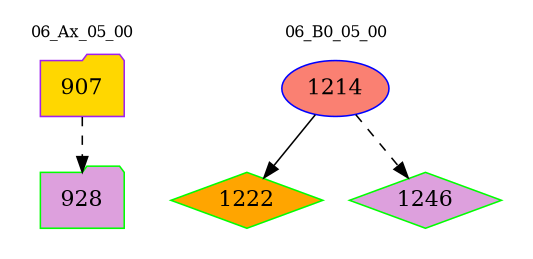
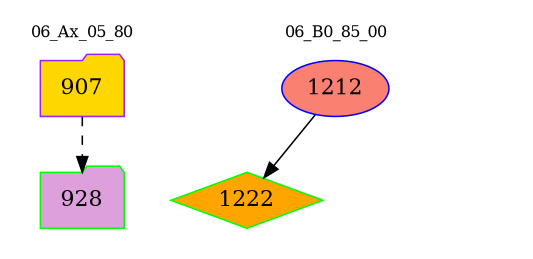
cluster "06_Ax_05_00": label "06_Ax_05_00" -> "06_Ax_05_80"
cluster "06_B0_05_00": label "06_B0_05_00" -> "06_B0_85_00"
node "1214": label "1214" -> "1212"
node "1246": removed
